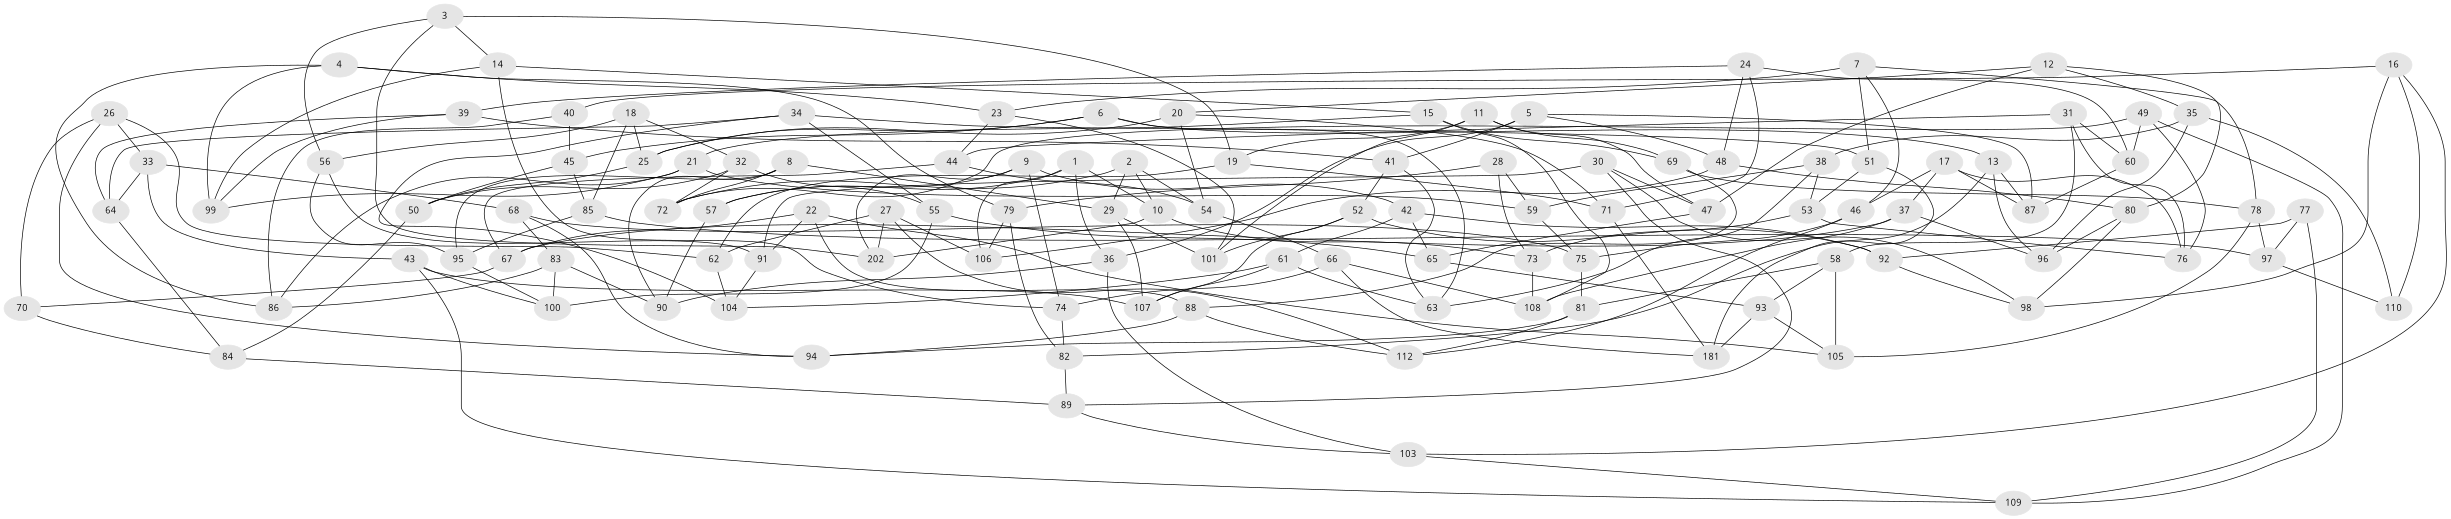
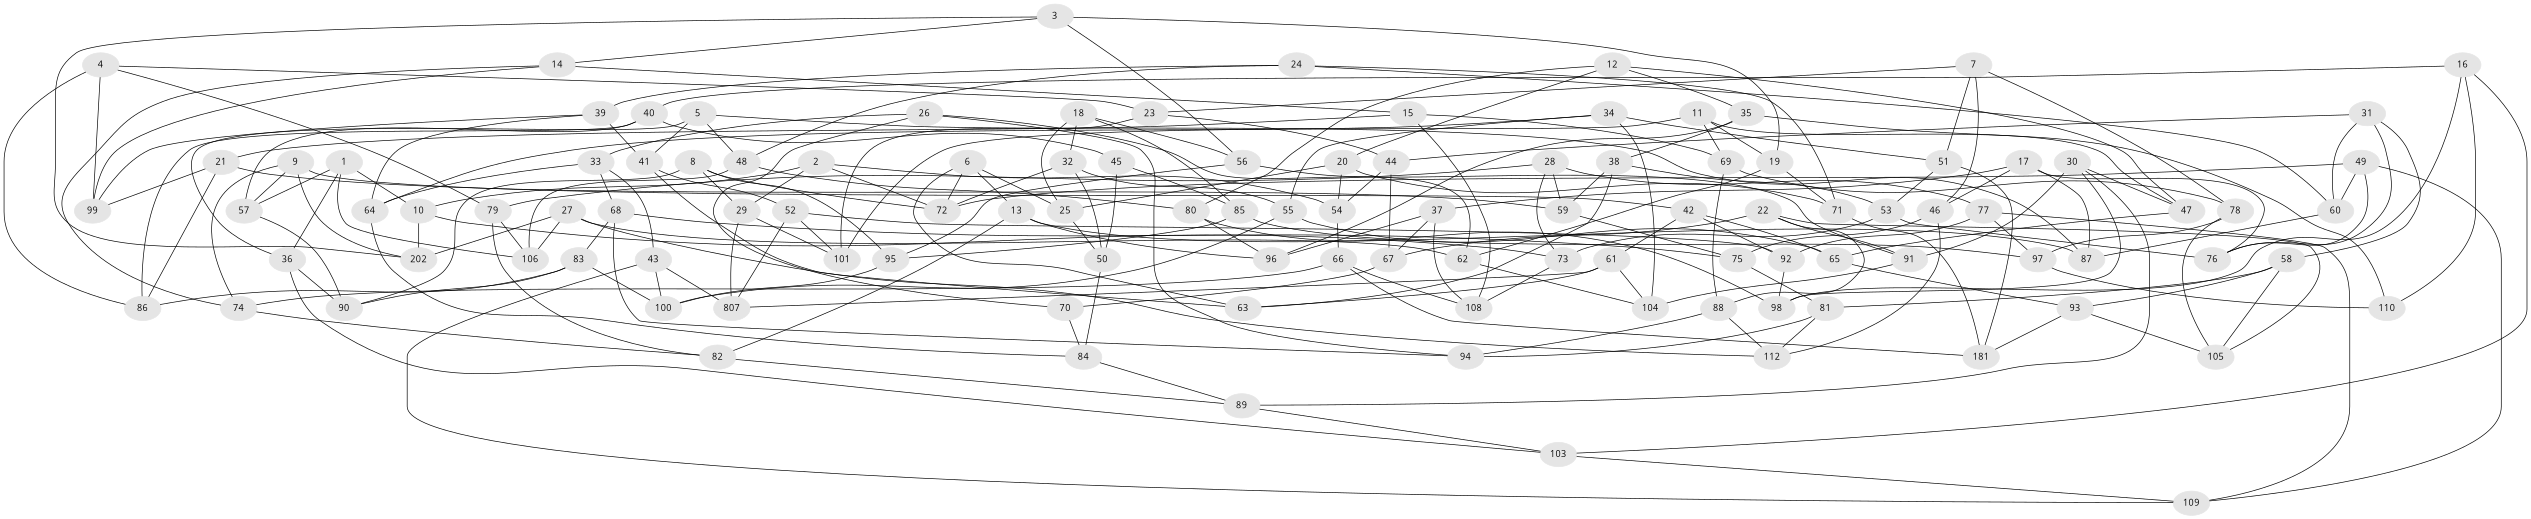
edge "40" -- "57": added
edge "6" -- "45": now "6" -- "72"
edge "28" -- "77": added
node "107": label "107" -> "807"
